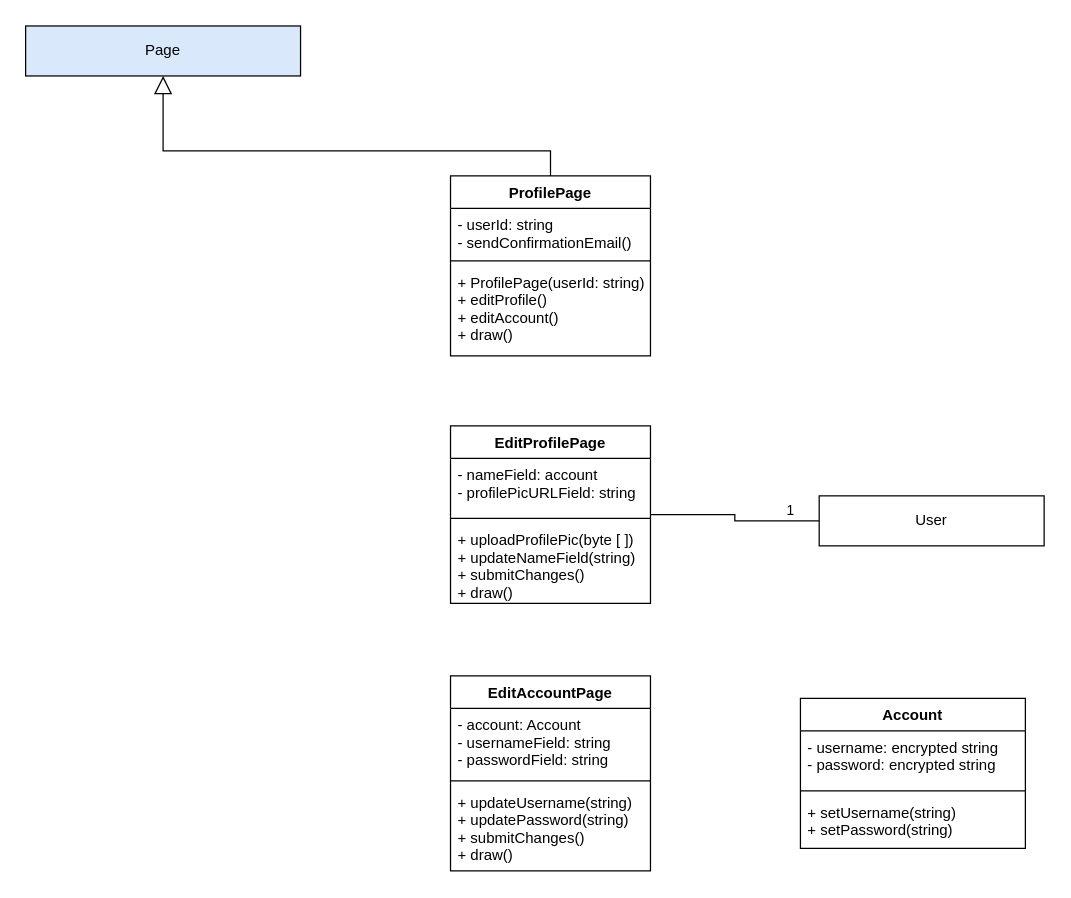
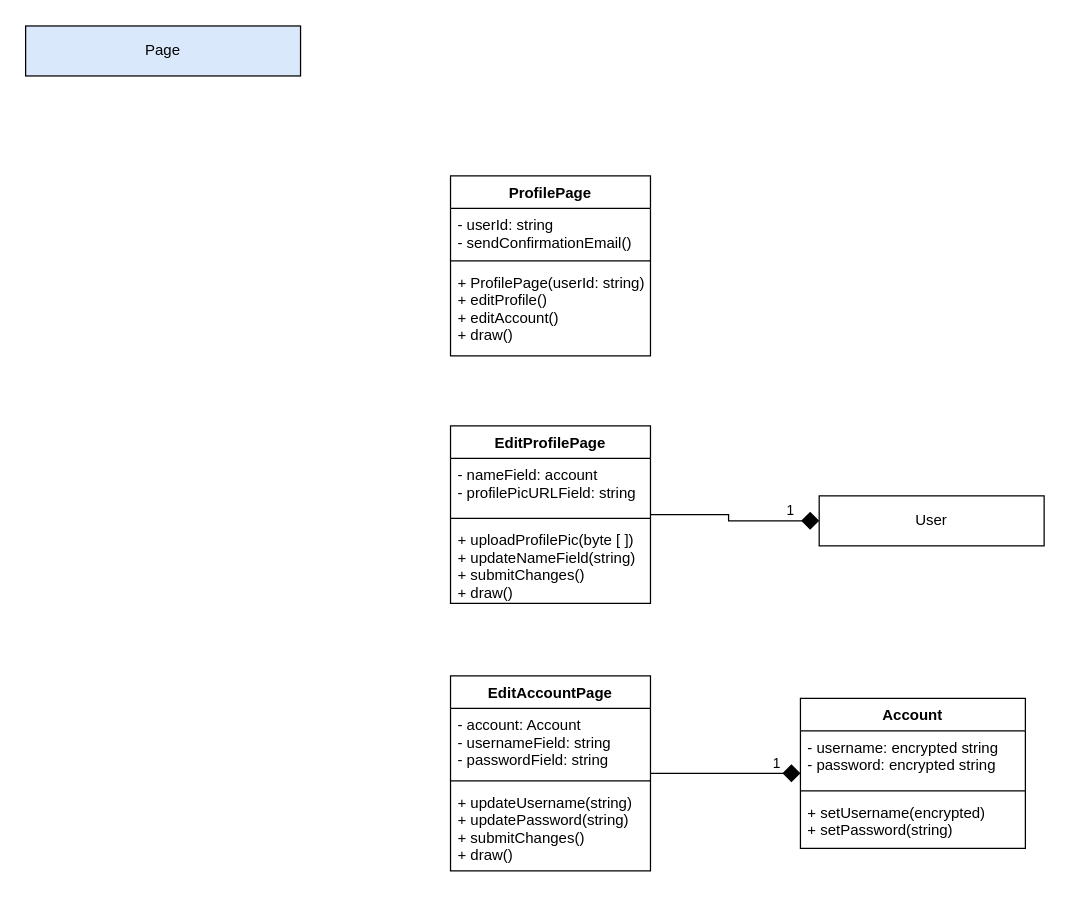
edge "ProfilePage" -> "Page": removed
edge "EditProfilePage" -- "User": arrowhead none -> diamond
edge "EditAccountPage" -> "Account": added, label "1"
node "+ setUsername(string) + setPassword(string)": label "+ setUsername(string) + setPassword(string)" -> "+ setUsername(encrypted) + setPassword(string)"
